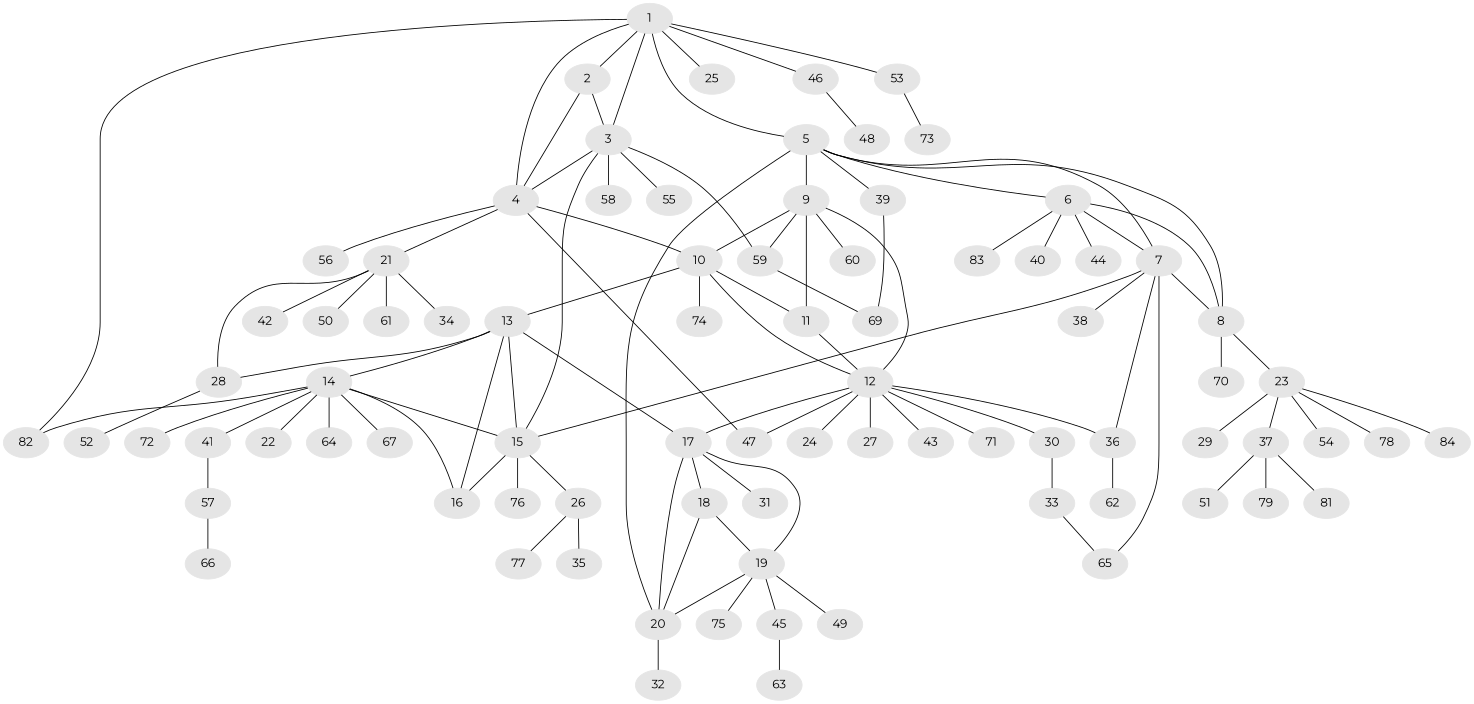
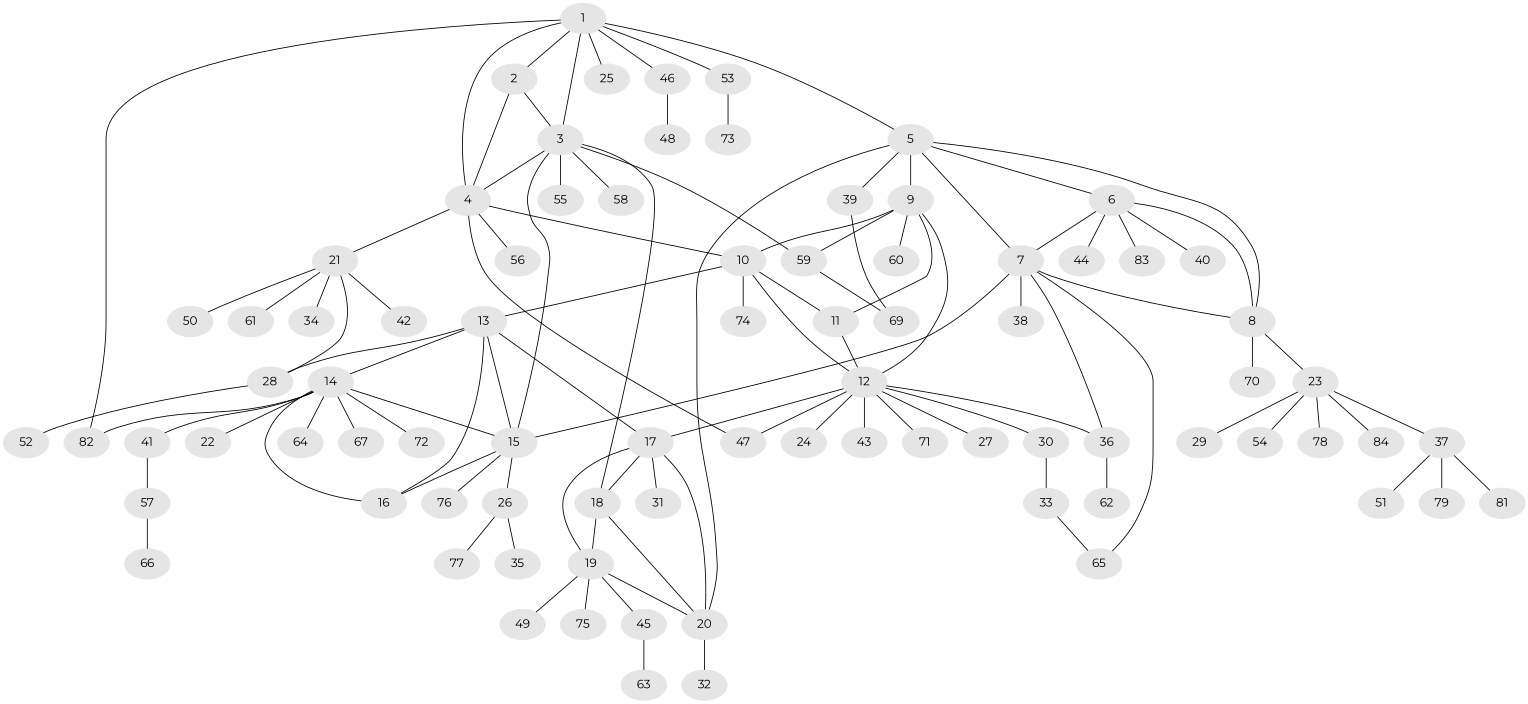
edge "3" -- "18": added
